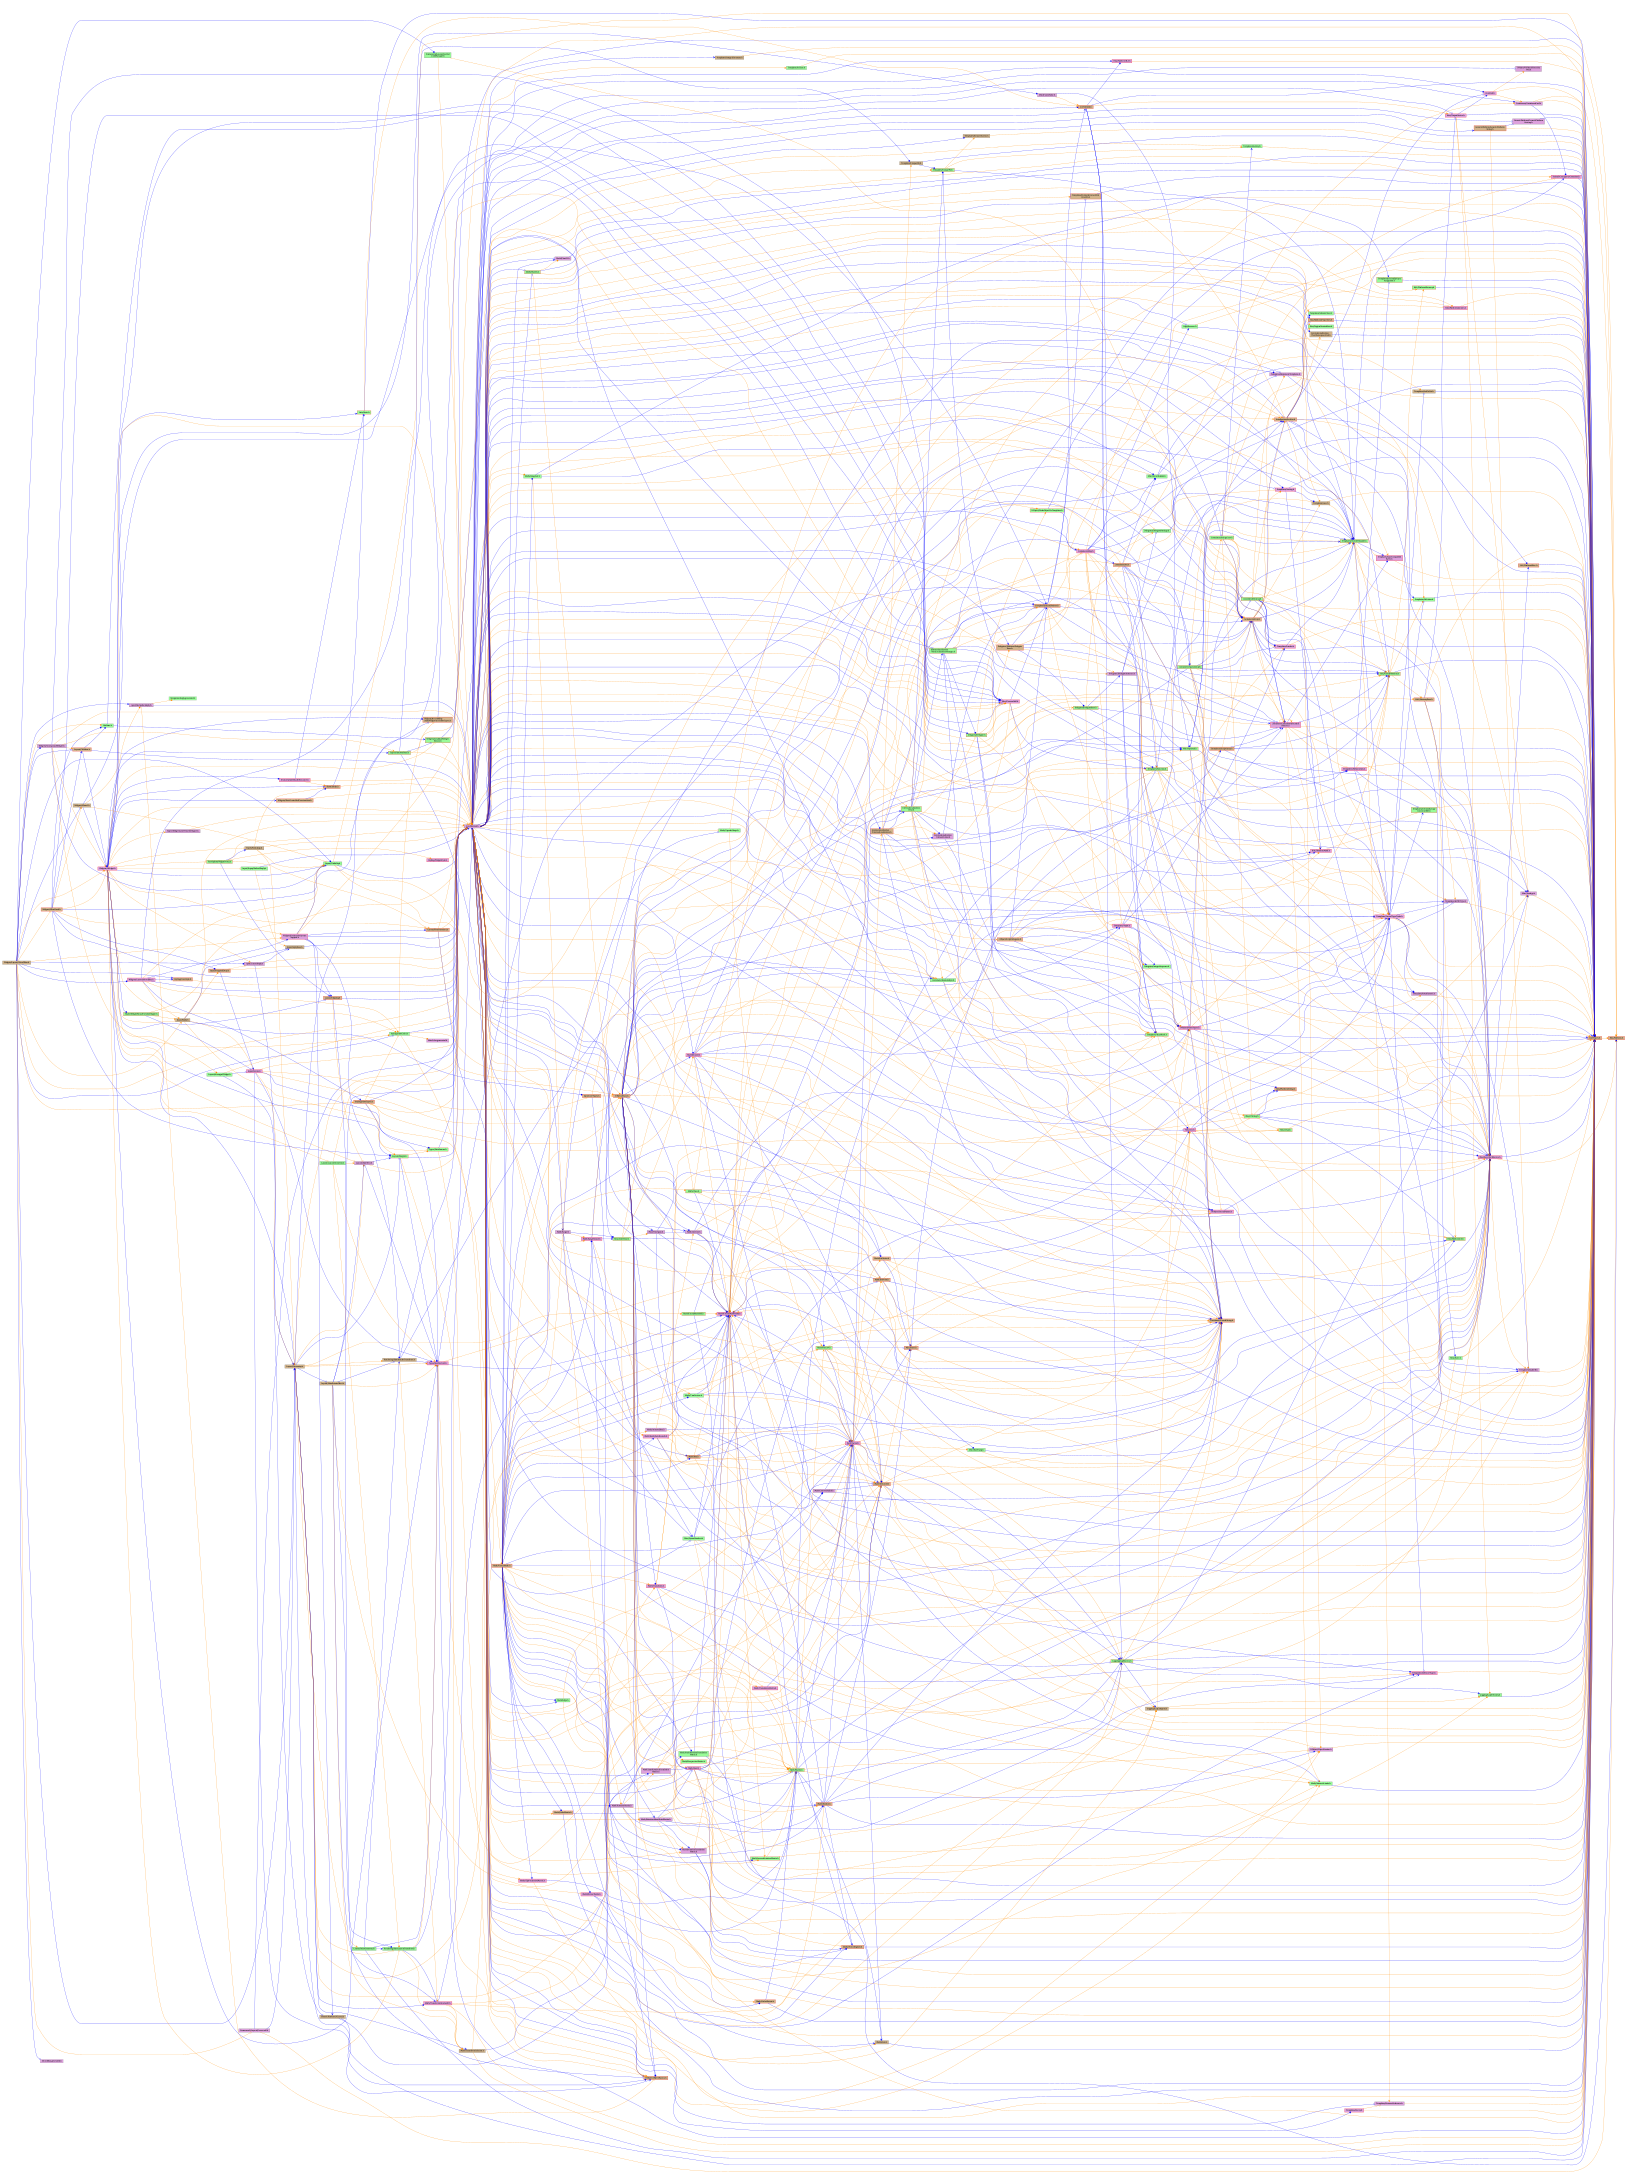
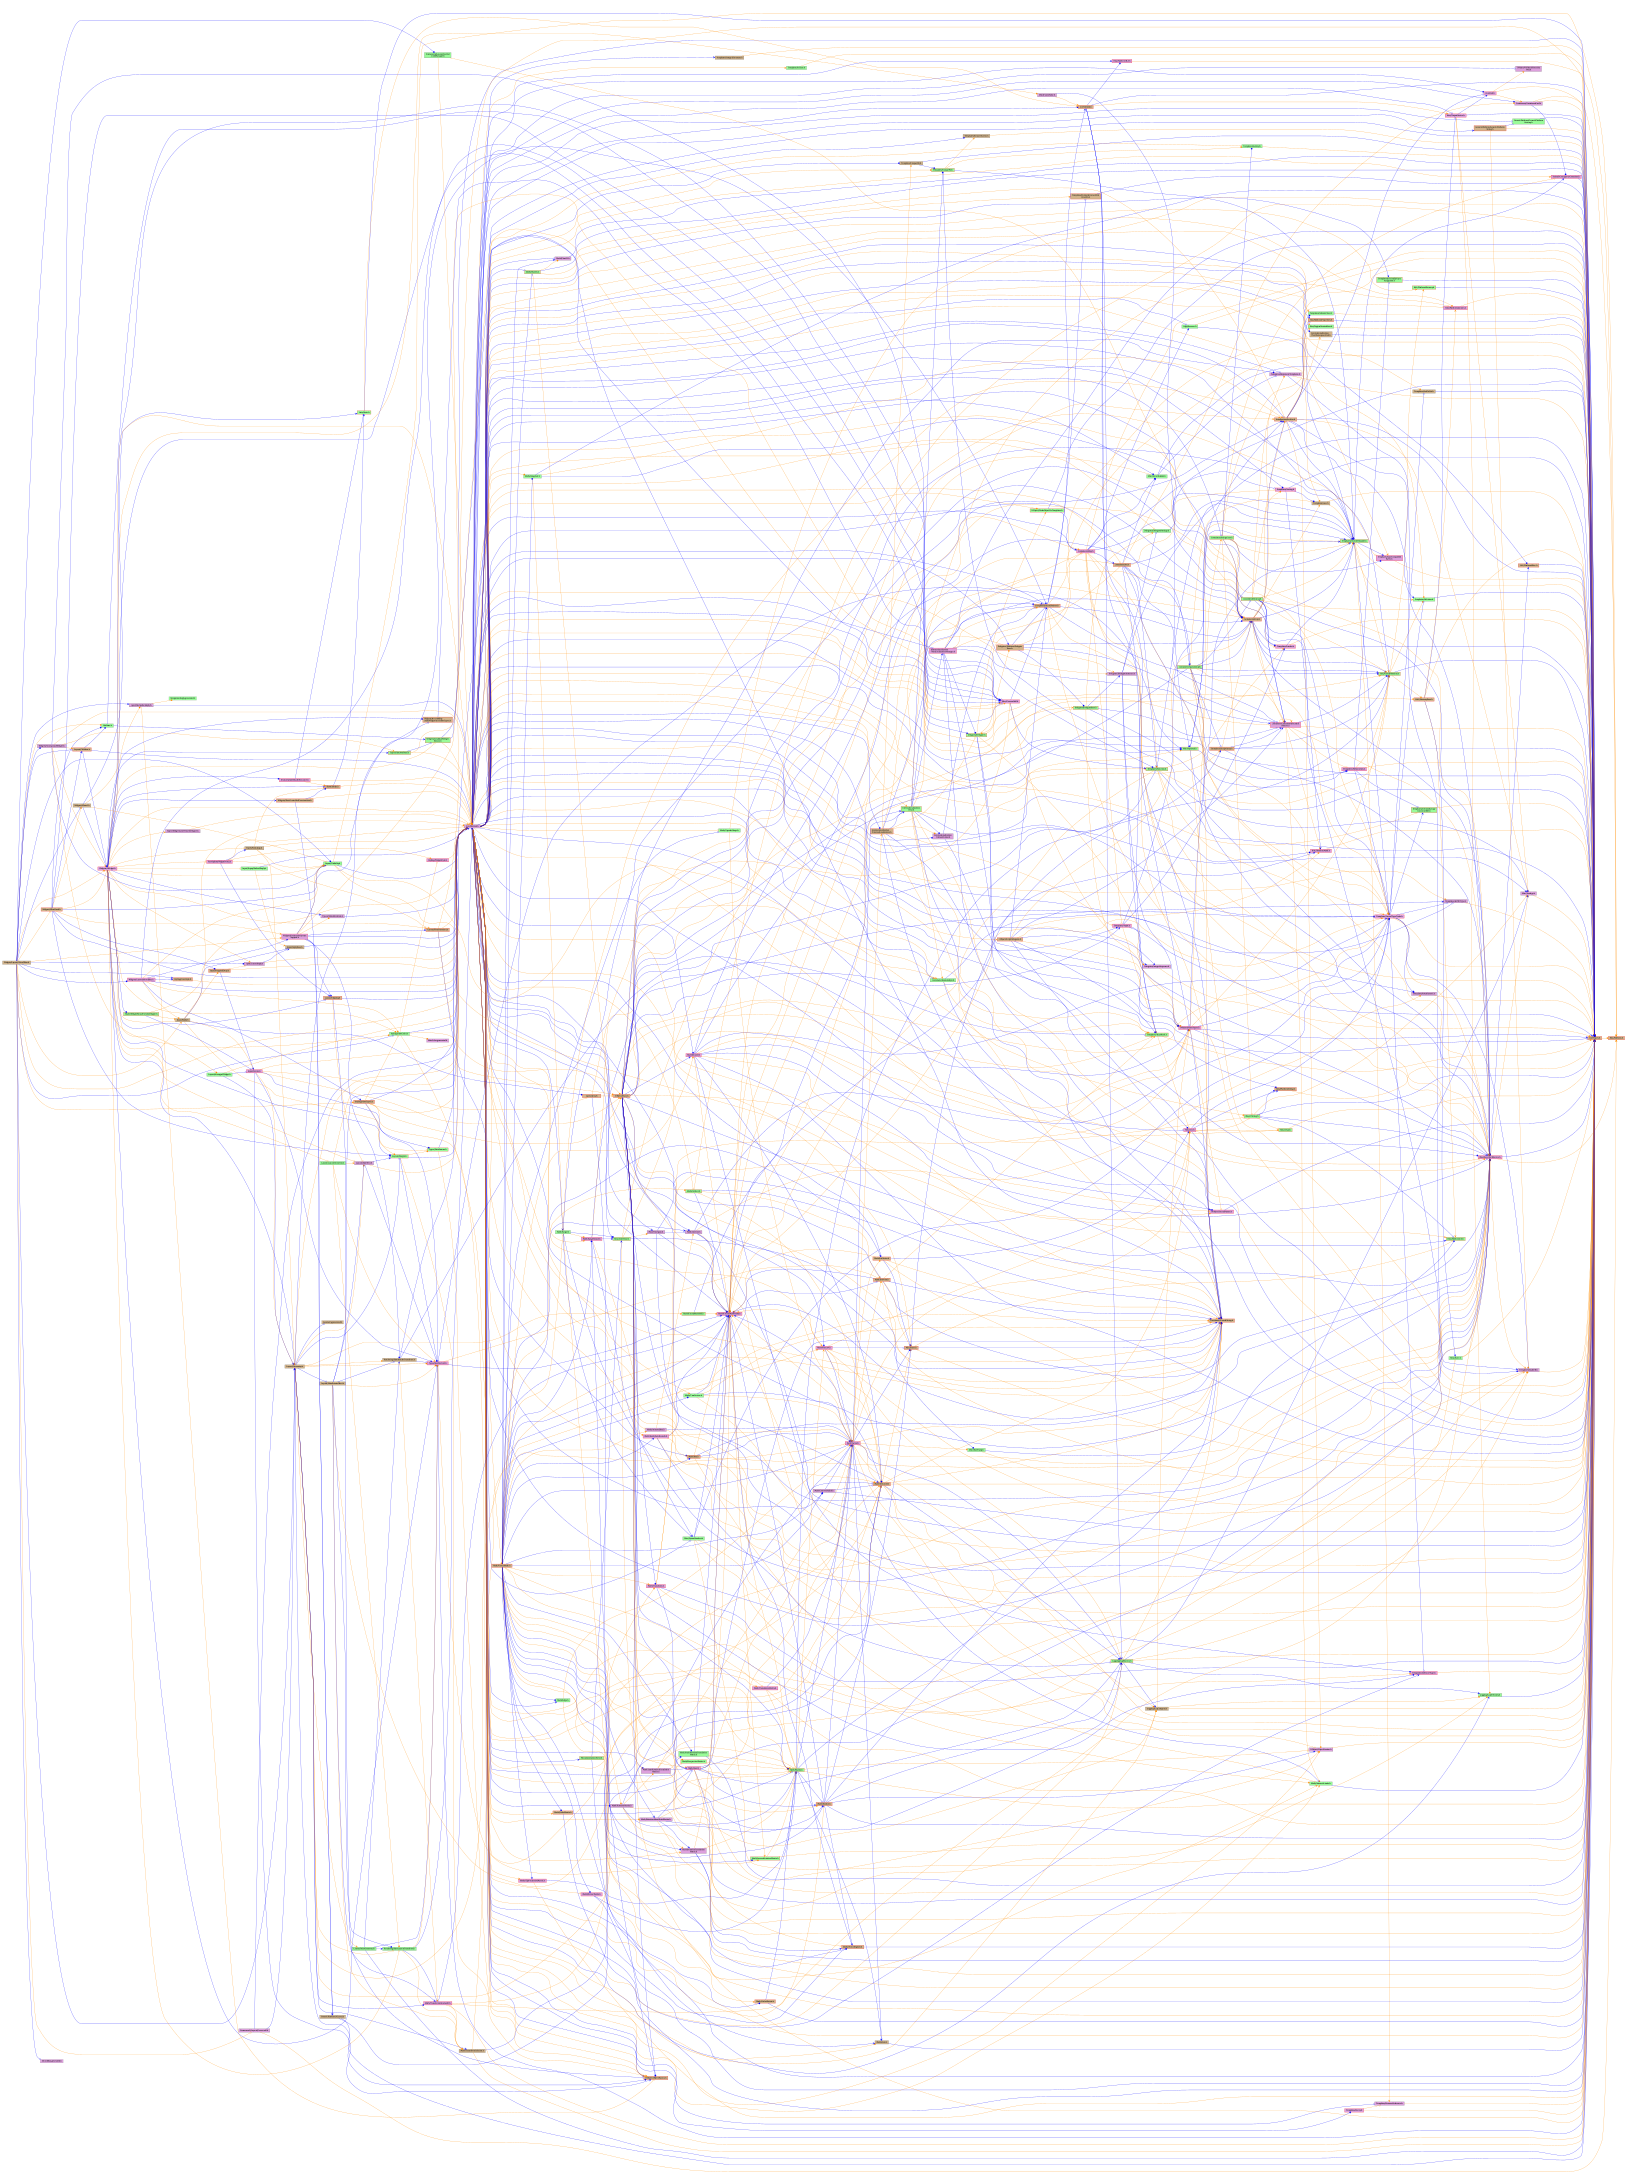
edge "Types/SlateAttribute.h" -> "Templates/UniqueObj.h": now "CoreMinimal.h" -> "Templates/UniqueObj.h"
node "GenericPlatform/GenericPlatform Stricmp.h": fillcolor plum -> palegreen
edge "Widgets/SWidget.h" -> "Misc/FrameValue.h": color blue -> darkorange
edge "Containers/StringConv.h" -> "Templates/IsArray.h": arrowhead vee -> dot
edge "Containers/ContainerAllocation Policies.h" -> "Templates/TypeCompatible Bytes.h": now "Containers/StringConv.h" -> "Templates/TypeCompatible Bytes.h"
node "Internationalization /TextLocalizationManager.h": fillcolor palegreen -> plum
edge "Containers/SparseArray.h" -> "Templates/Invoke.h": now "Containers/SparseArray.h" -> "Containers/ScriptArray.h"
edge "Delegates/Delegate.h" -> "Misc/ConvexHull.h": reversed
edge "HAL/MemoryBase.h" -> "Templates/IsPODType.h": now "HAL/MemoryBase.h" -> "HAL/PlatformAtomics.h"
node "FastUpdate/WidgetProxy.h": fillcolor palegreen -> plum
edge "Widgets/SWidget.h" -> "Layout/Visibility.h": color blue -> darkorange
edge "Styling/SlateColor.h" -> "Widgets/Accessibility /SlateWidgetAccessibleTypes.h": now "Styling/SlateColor.h" -> "Styling/WidgetStyle.h"
node "Types/ISlateMetaData.h": added
node "Delegates/IntegerSequence.h": fillcolor palegreen -> plum
edge "UObject/Class.h" -> "Containers/EnumAsByte.h": now "UObject/Class.h" -> "Templates/SharedPointer.h"
edge "Math/Box2D.h" -> "Delegates/IntegerSequence.h": now "Math/Box2D.h" -> "UObject/NameTypes.h"
node "InputCoreTypes.h": label "InputCoreTypes.h" -> "SparseArray.h"
edge "UObject/ScriptDelegates.h" -> "Containers/UnrealString.h": added
edge "CoreMinimal.h" -> "Math/OrientedBox.h": added
node "Math/Class.h": label "Math/Class.h" -> "Math/IntRect.h"
node "Math/Range.h": fillcolor plum -> palegreen
node "Geometry.generated.h": added
node "Math/Vector4.h": fillcolor palegreen -> plum
edge "Types/SlateAttribute.h" -> "Math/QuatRotationTranslation Matrix.h": now "CoreMinimal.h" -> "Math/QuatRotationTranslation Matrix.h"
edge "Input/CursorReply.h" -> "GenericPlatform/ICursor.h": now "Widgets/SlateControlledConstruction.h" -> "GenericPlatform/ICursor.h"
edge "UObject/Class.h" -> "Math/Matrix.h": color darkorange -> blue
edge "Logging/LogMacros.h" -> "CoreTypes.h": color blue -> darkorange
node "Misc/AutomationEvent.h": added
edge "CoreMinimal.h" -> "Logging/LogVerbosity.h": added
edge "Math/UnrealMathSSE.h" -> "HAL/Platform.h": removed
